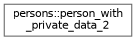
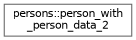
node "persons::person_with _private_data_2": label "persons::person_with _private_data_2" -> "persons::person_with _person_data_2"
